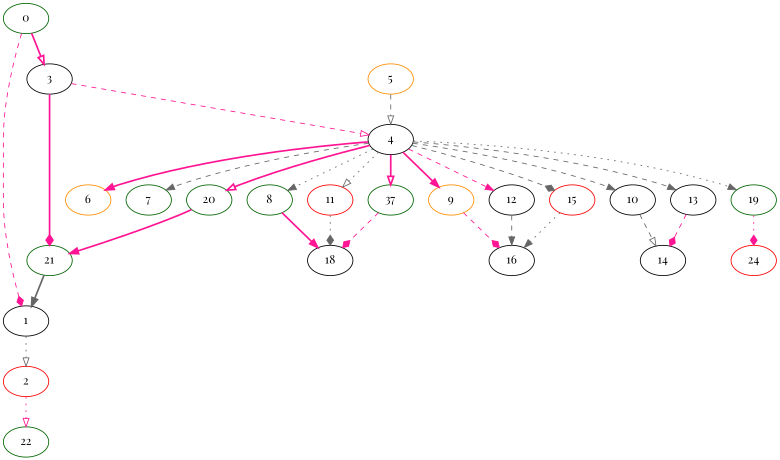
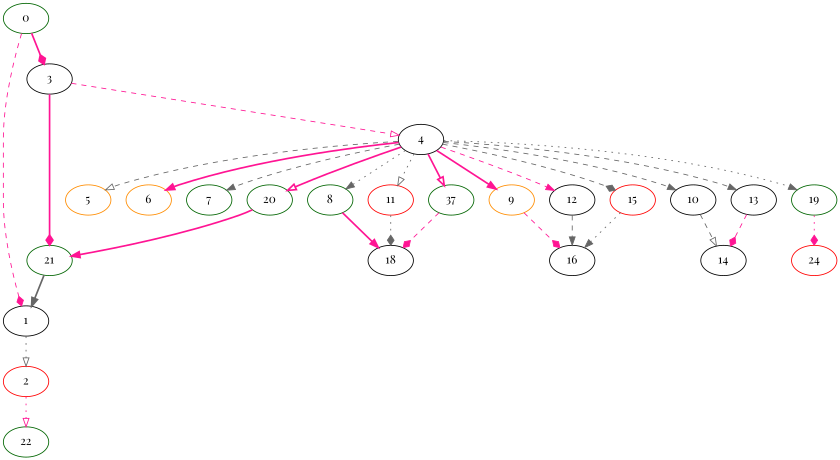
edge "0" -> "3": arrowhead onormal -> diamond
edge "5" -> "4": reversed
